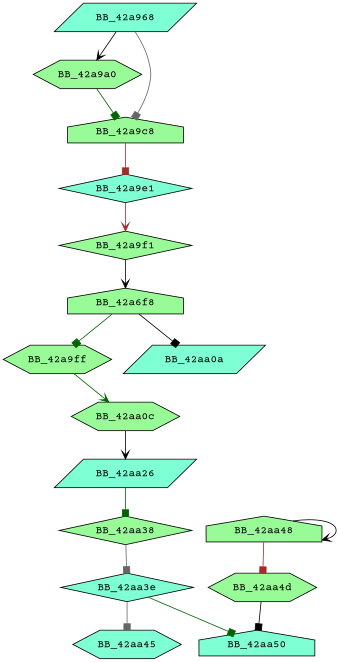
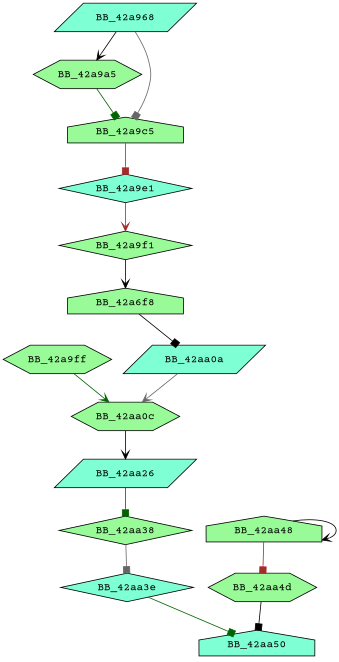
node "BB_42a9a0": label "BB_42a9a0" -> "BB_42a9a5"
node "BB_42a9c8": label "BB_42a9c8" -> "BB_42a9c5"
edge "BB_42a6f8" -> "BB_42a9ff": removed
edge "BB_42aa0a" -> "BB_42aa0c": added
node "BB_42aa45": removed
